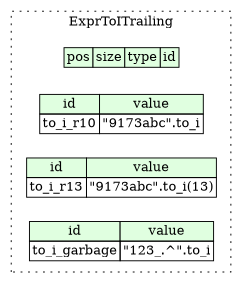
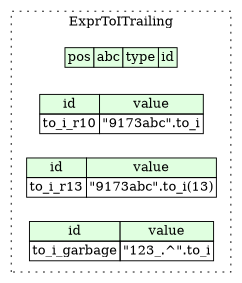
node "pos": text "size" -> "abc"
